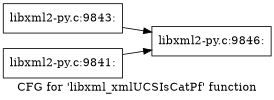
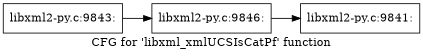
edge "libxml2-py.c:9841:" -> "libxml2-py.c:9846:": reversed
